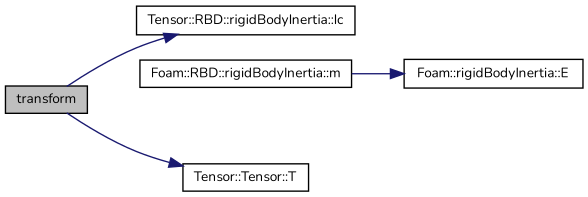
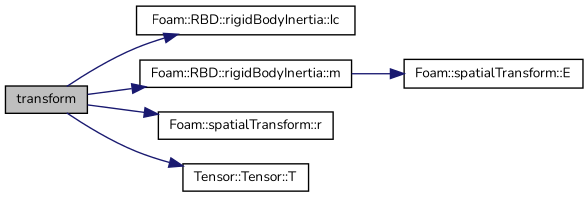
node "Tensor::RBD::rigidBodyInertia::Ic": label "Tensor::RBD::rigidBodyInertia::Ic" -> "Foam::RBD::rigidBodyInertia::Ic"
node "Foam::rigidBodyInertia::E": label "Foam::rigidBodyInertia::E" -> "Foam::spatialTransform::E"
edge "transform" -> "Foam::RBD::rigidBodyInertia::m": added
node "Foam::spatialTransform::r": added
